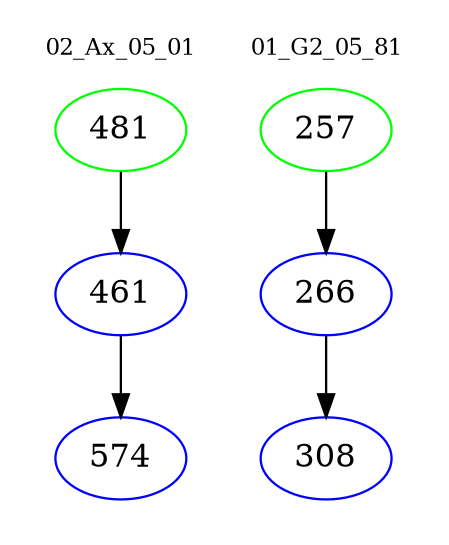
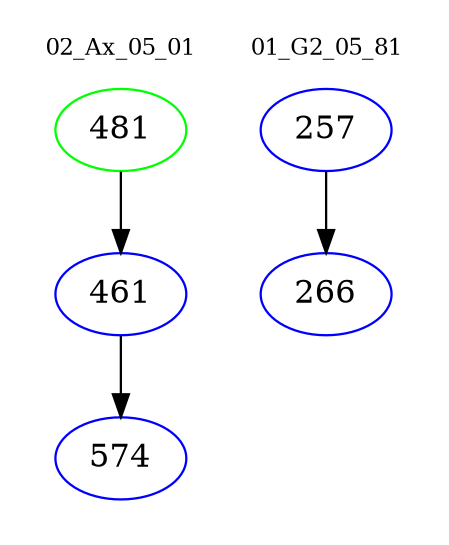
node "257": color green -> blue
node "308": removed
